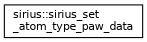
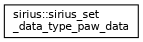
node "sirius::sirius_set _atom_type_paw_data": label "sirius::sirius_set _atom_type_paw_data" -> "sirius::sirius_set _data_type_paw_data"
